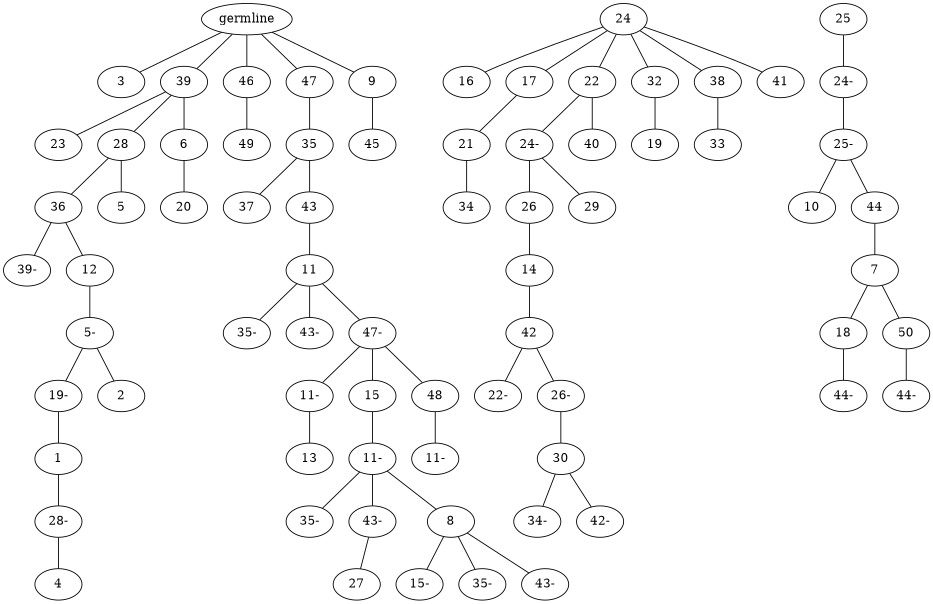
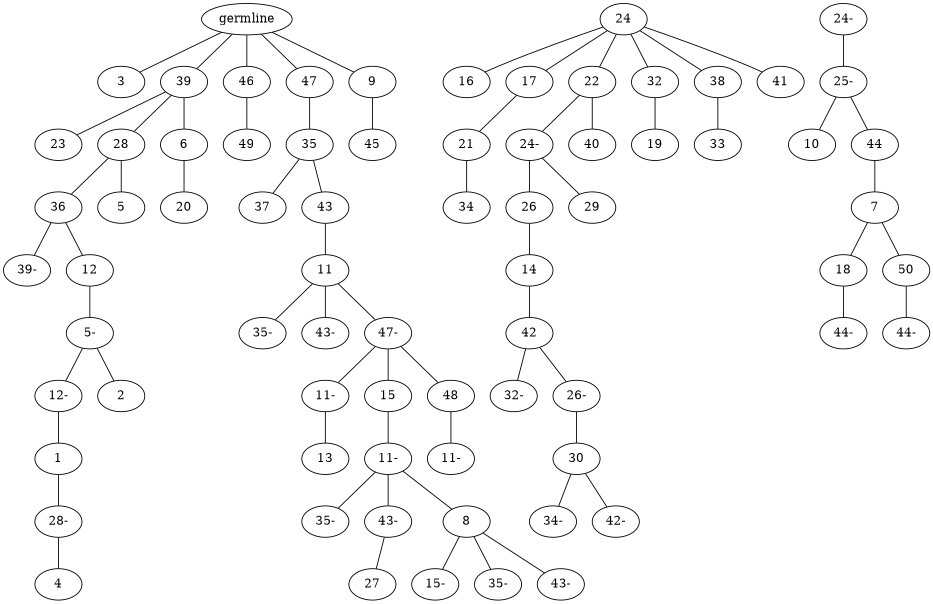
node "25": removed
node "19-": label "19-" -> "12-"
node "22-": label "22-" -> "32-"
